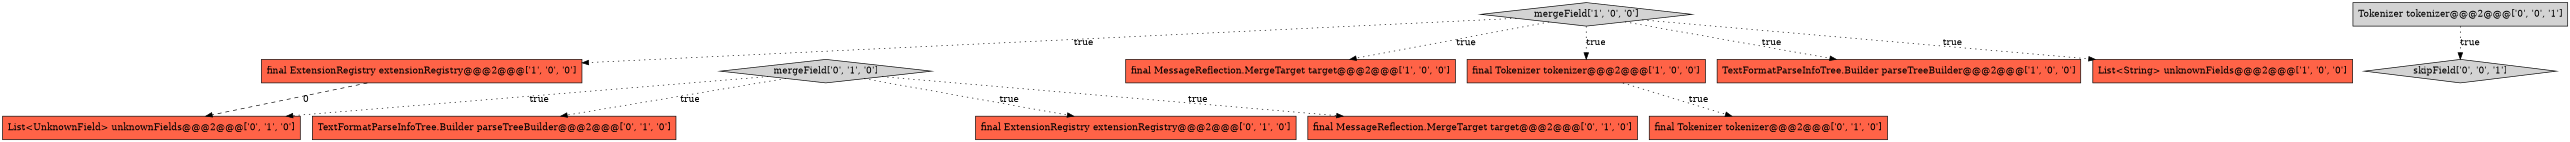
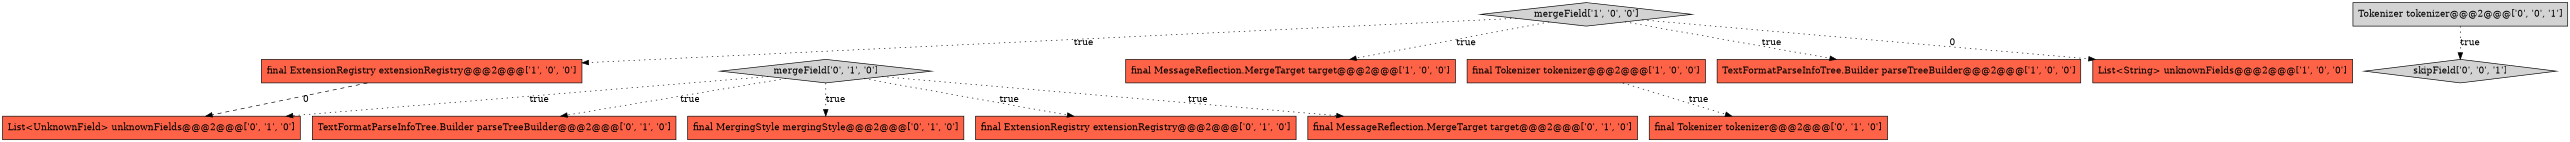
edge "mergeField['1', '0', '0']" -> "final Tokenizer tokenizer@@@2@@@['1', '0', '0']": removed, label "true"
edge "mergeField['1', '0', '0']" -> "List<String> unknownFields@@@2@@@['1', '0', '0']": label "true" -> "0"
node "final MergingStyle mergingStyle@@@2@@@['0', '1', '0']": added
